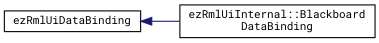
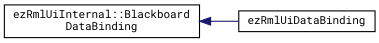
edge "ezRmlUiInternal::Blackboard DataBinding" -> "ezRmlUiDataBinding": reversed
